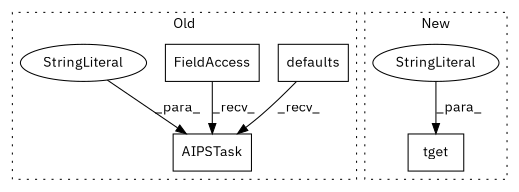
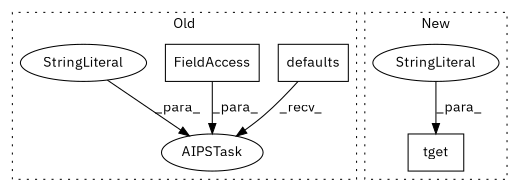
edge "FieldAccess" -> "AIPSTask": label "_recv_" -> "_para_"
node "AIPSTask": shape box -> ellipse
